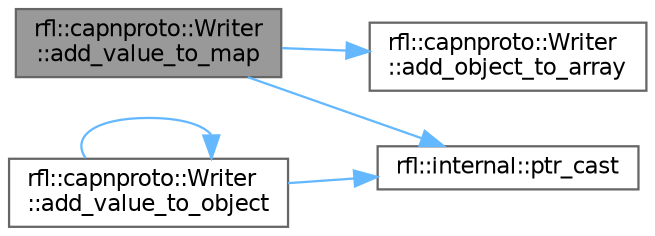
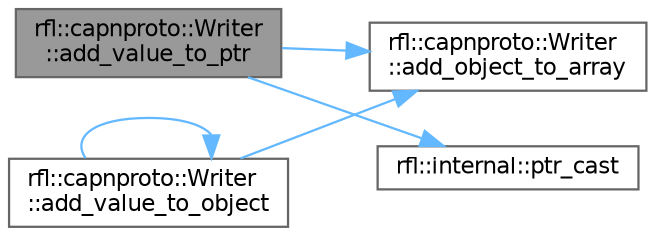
node "rfl::capnproto::Writer ::add_value_to_map": label "rfl::capnproto::Writer ::add_value_to_map" -> "rfl::capnproto::Writer ::add_value_to_ptr"
edge "rfl::capnproto::Writer ::add_value_to_object" -> "rfl::internal::ptr_cast": now "rfl::capnproto::Writer ::add_value_to_object" -> "rfl::capnproto::Writer ::add_object_to_array"
